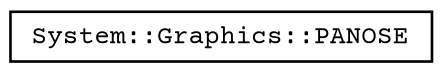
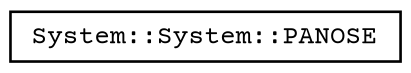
node "System::Graphics::PANOSE": label "System::Graphics::PANOSE" -> "System::System::PANOSE"
